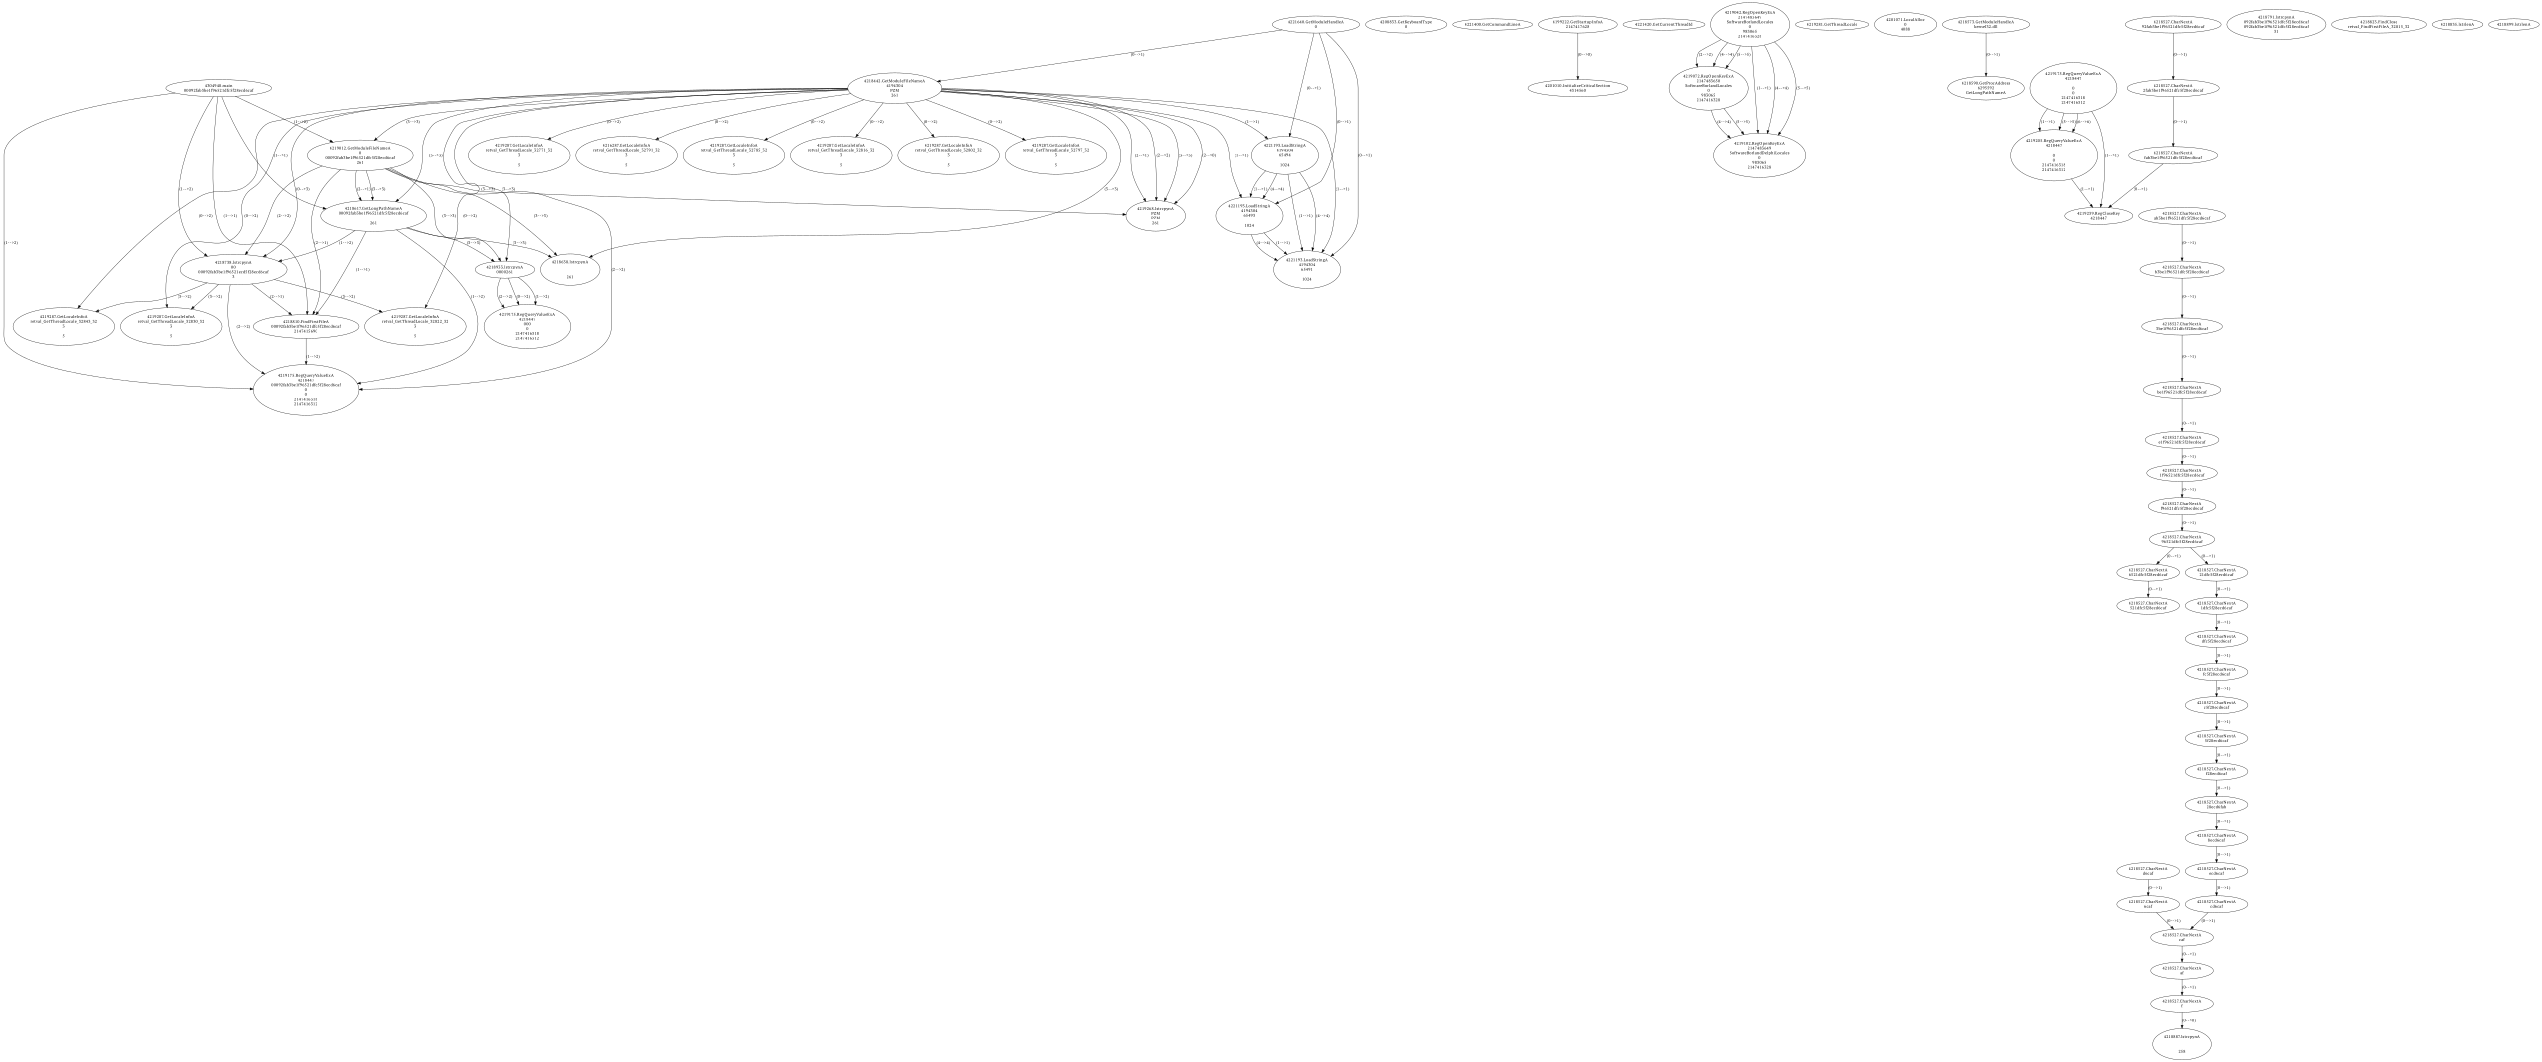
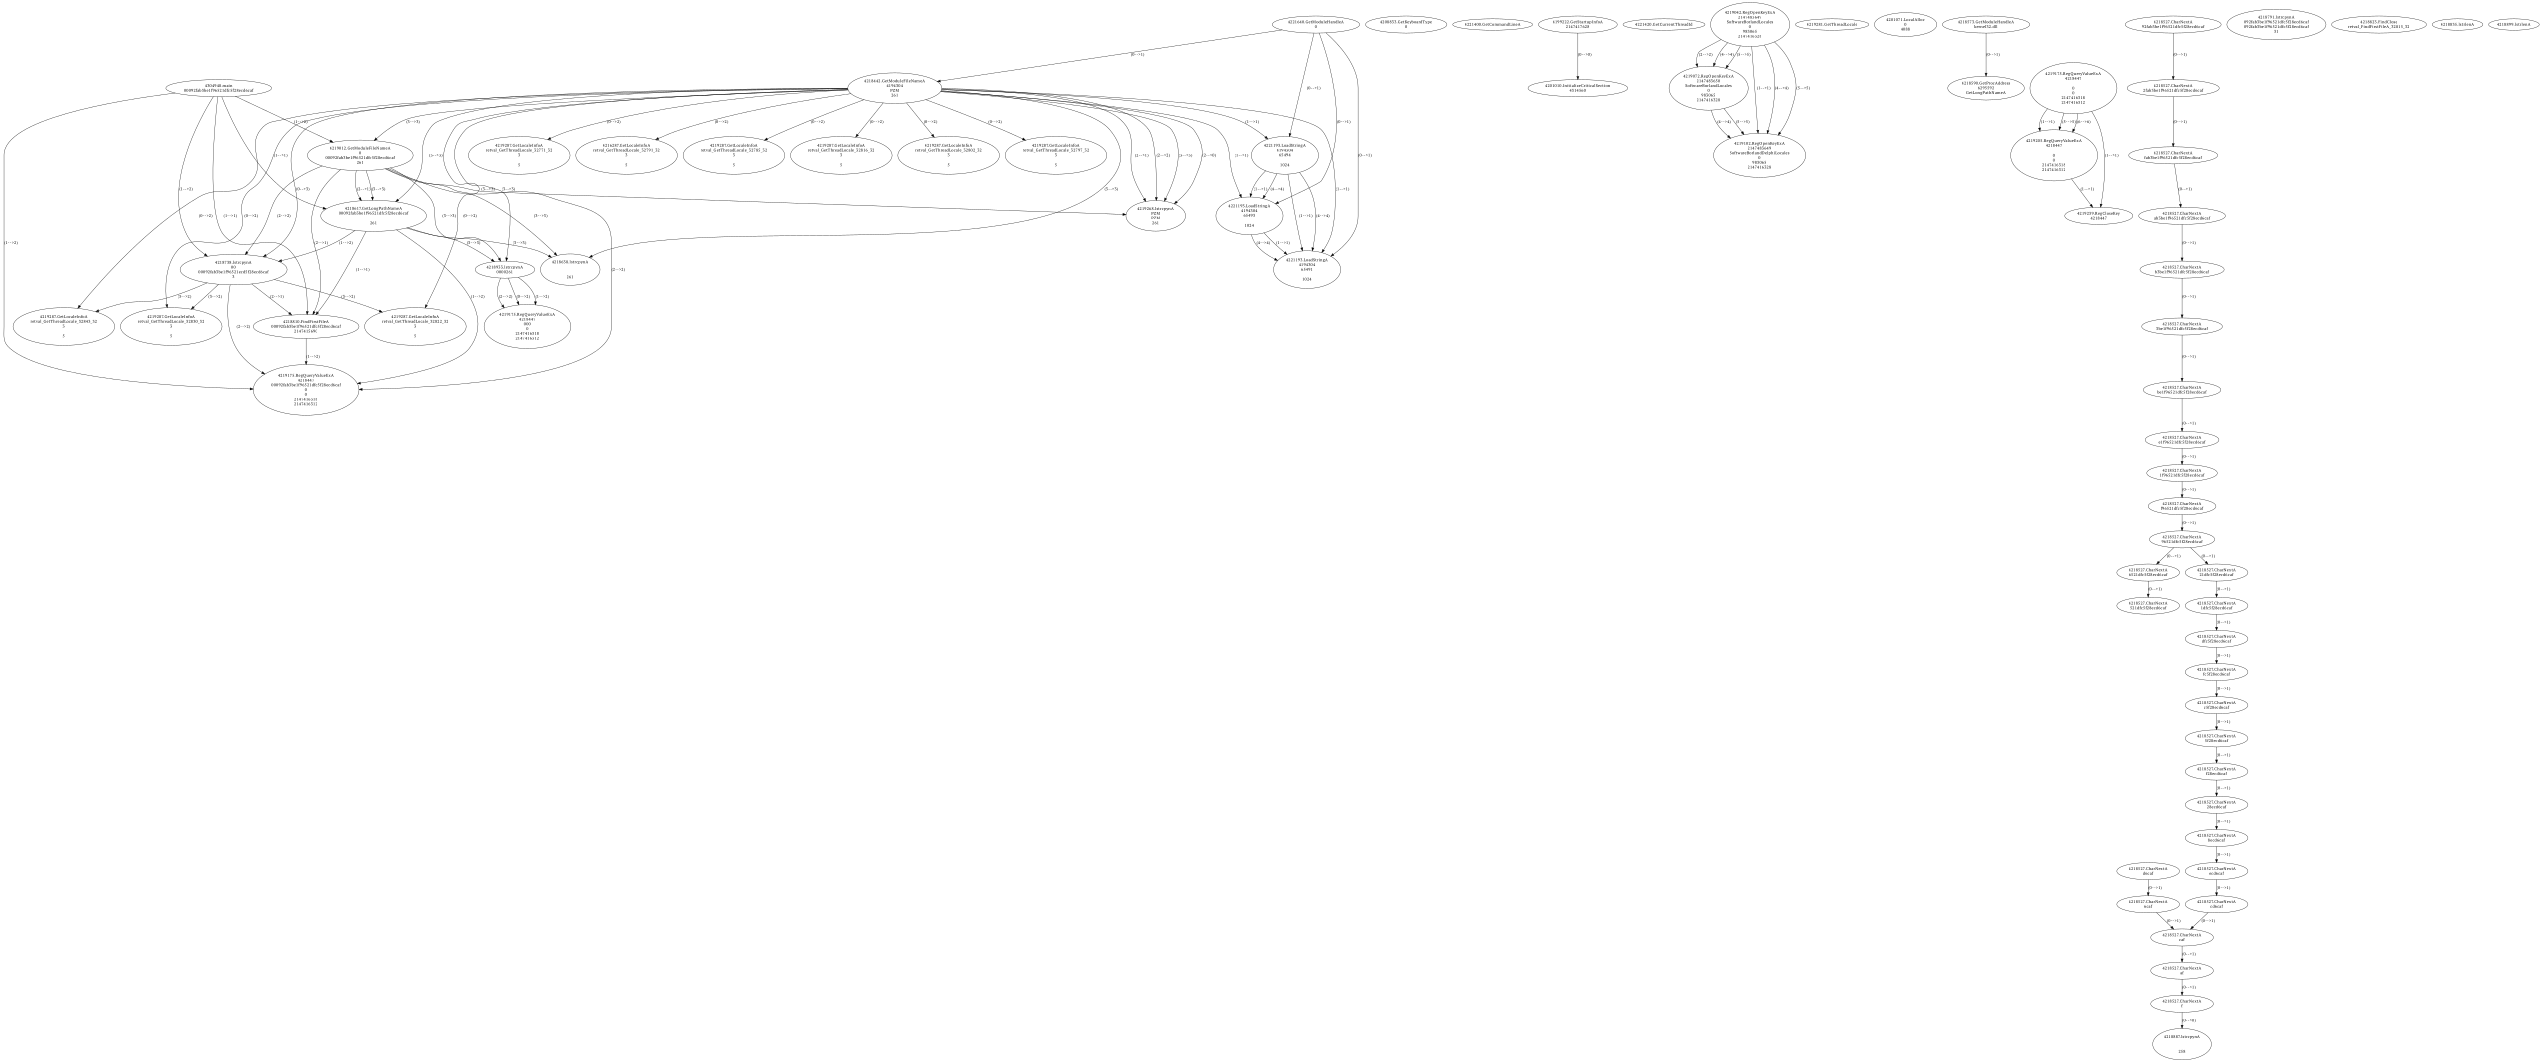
edge "4218527.CharNextA fab3be1f96521dfc5f28ecd6caf" -> "4219239.RegCloseKey 4218447": now "4218527.CharNextA fab3be1f96521dfc5f28ecd6caf" -> "4218527.CharNextA ab3be1f96521dfc5f28ecd6caf"
node "4218527.CharNextA 28ecd6fab": label "4218527.CharNextA 28ecd6fab" -> "4218527.CharNextA 28ecd6caf"
